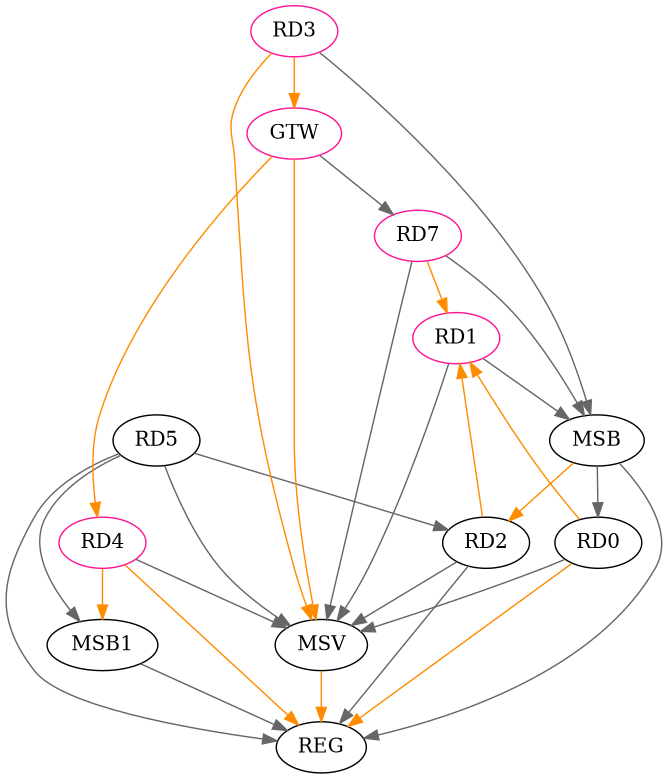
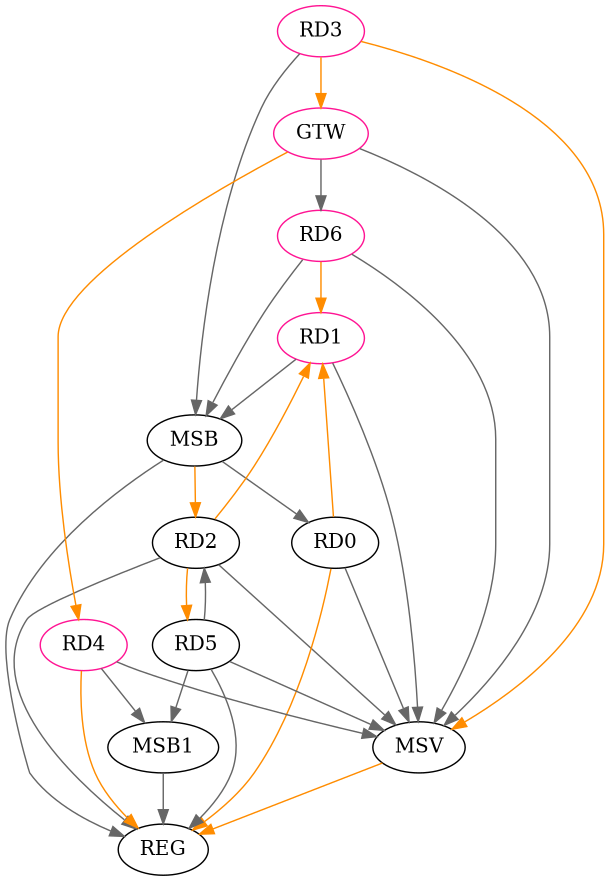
node "RD7": label "RD7" -> "RD6"
edge "GTW" -> "MSV": color darkorange -> gray40
edge "RD4" -> "MSB1": color darkorange -> gray40
edge "RD2" -> "RD5": added
